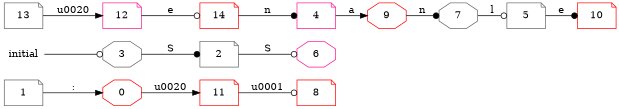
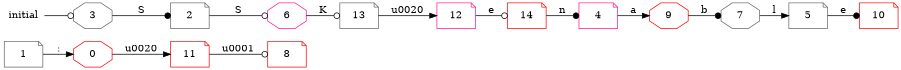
edge "9" -> "7": label "n" -> "b"
edge "6" -> "13": added, label "K"
edge "7" -> "5": arrowhead odot -> normal
